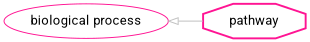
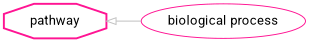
edge "pathway" -> "biological process": reversed
